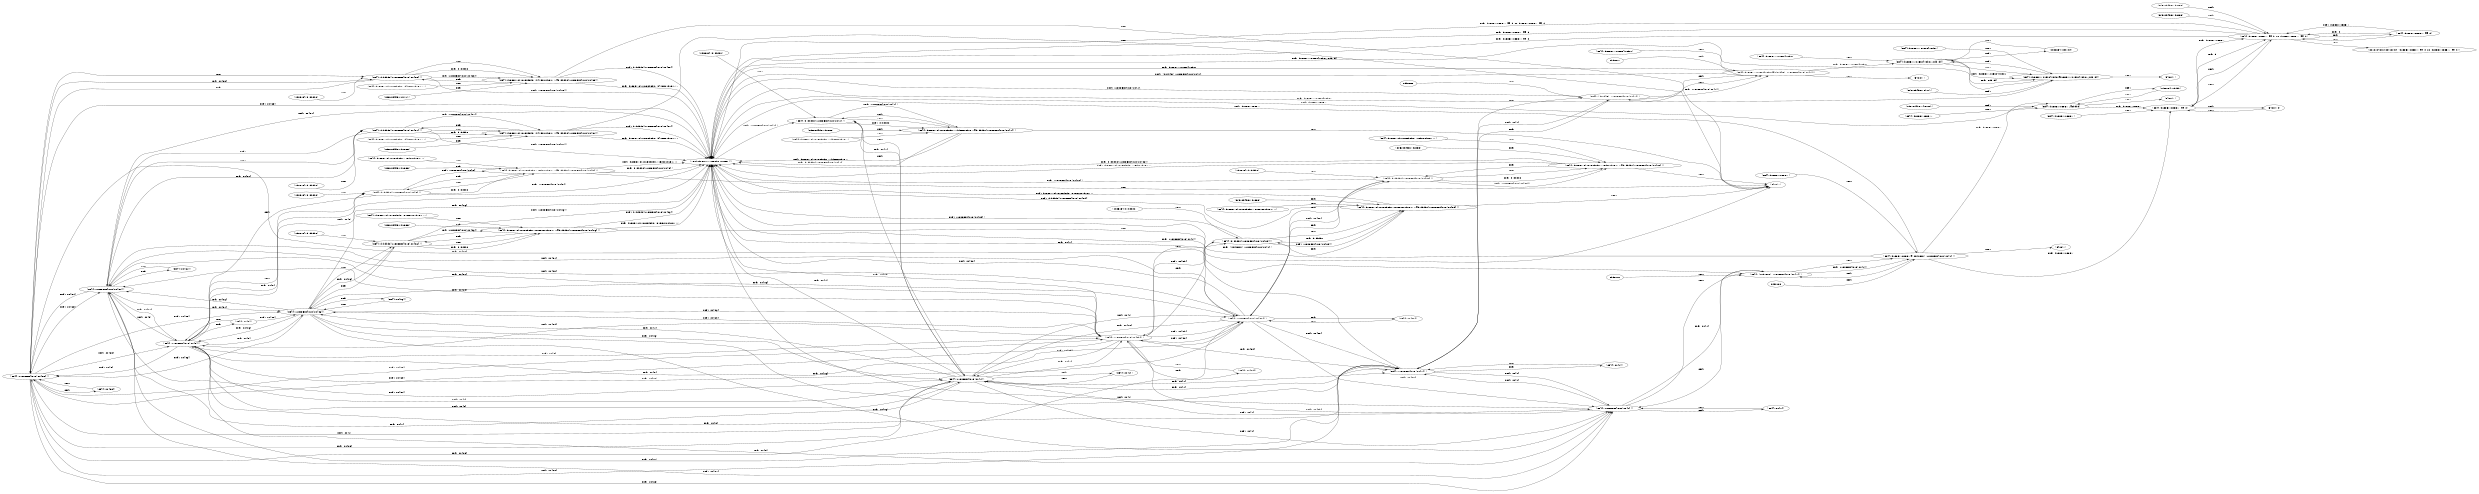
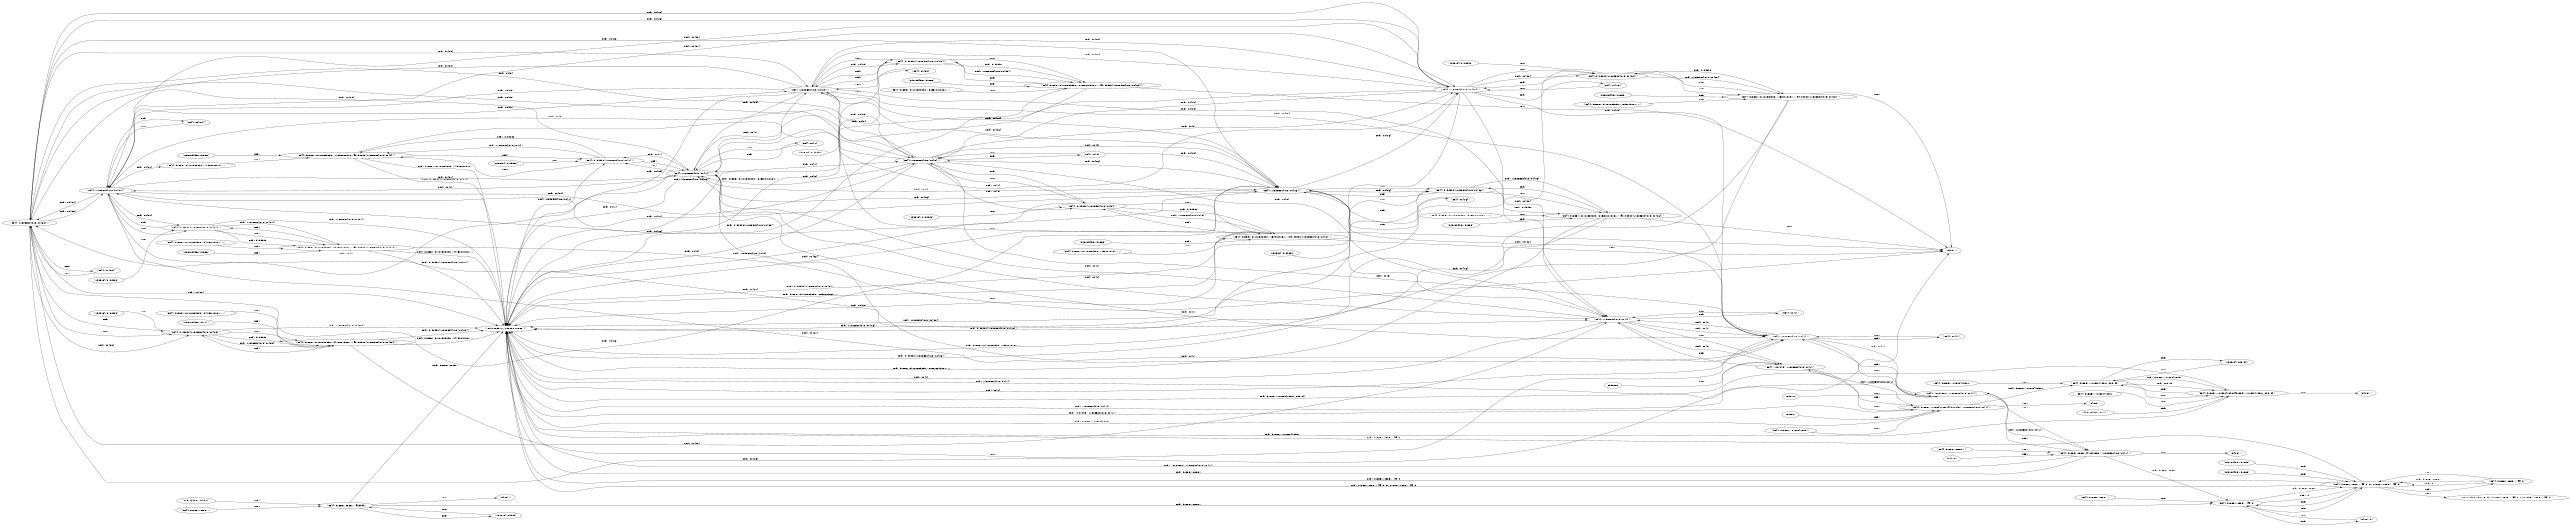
edge "(Call,mng_get_long(&p[24]))" -> "(MethodReturn,static Image *)": now "(Call,mng_get_long(&p[24]))" -> "(Call,image->chromaticity.white_point.y)"
edge "(Call,image->page.y=(ssize_t) mng_get_long(&p[4]))" -> "(Call,image->page.y/=10000)": removed, label "DDG: image->page.y"
